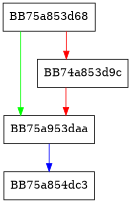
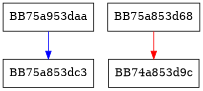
edge "BB75a853d68" -> "BB75a953daa": removed
edge "BB74a853d9c" -> "BB75a953daa": removed
node "BB75a854dc3": label "BB75a854dc3" -> "BB75a853dc3"
